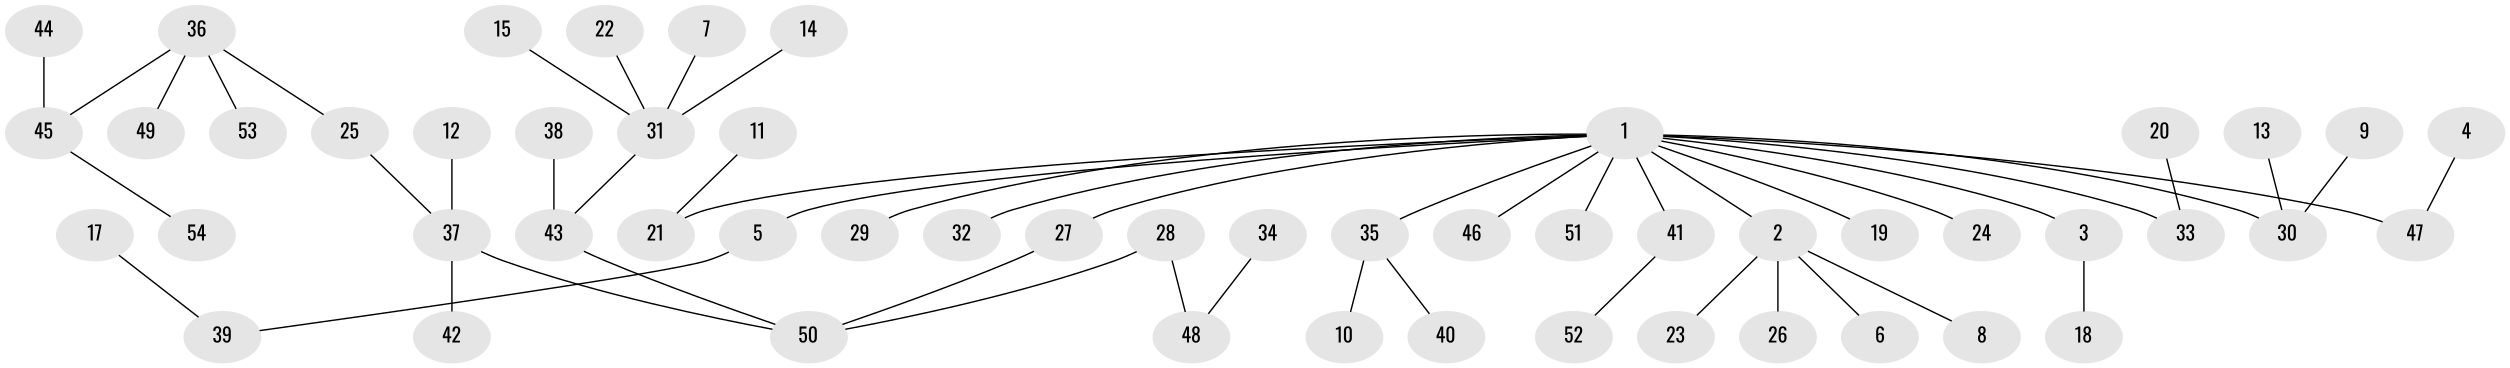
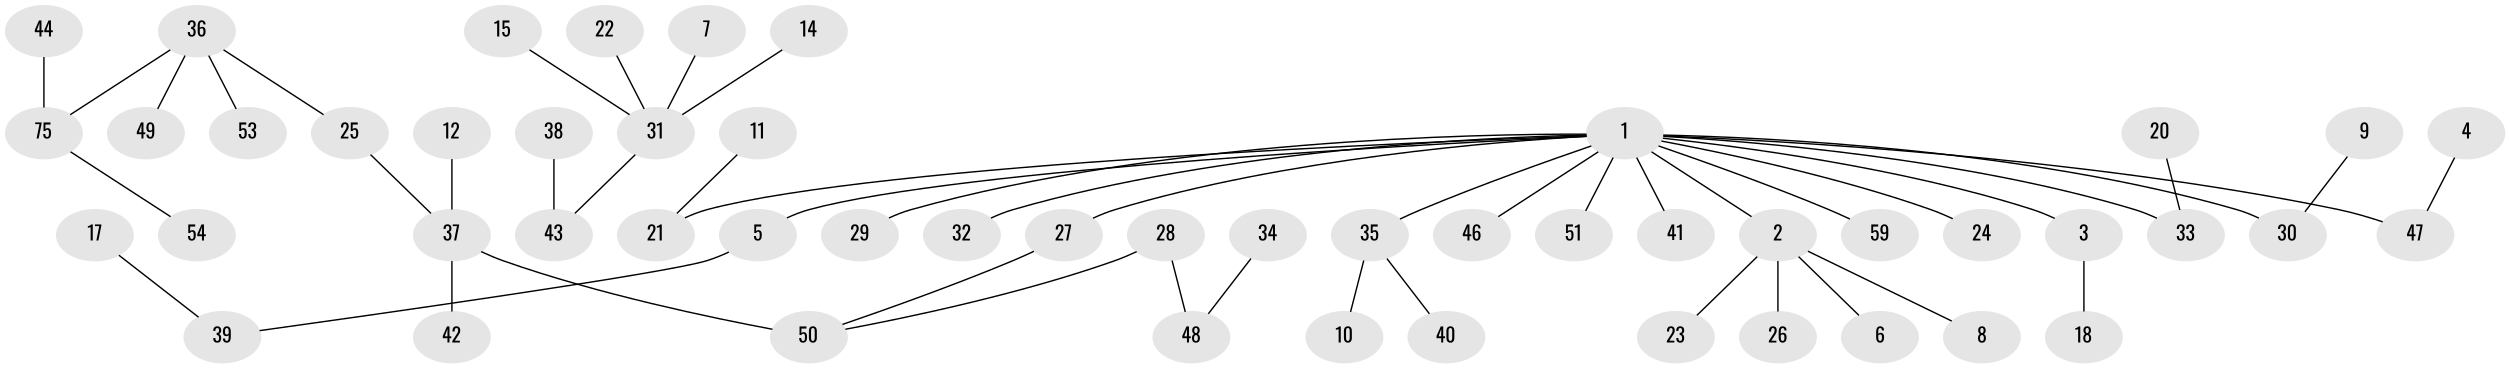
node "45": label "45" -> "75"
node "13": removed
node "19": label "19" -> "59"
edge "43" -- "50": removed
node "52": removed
